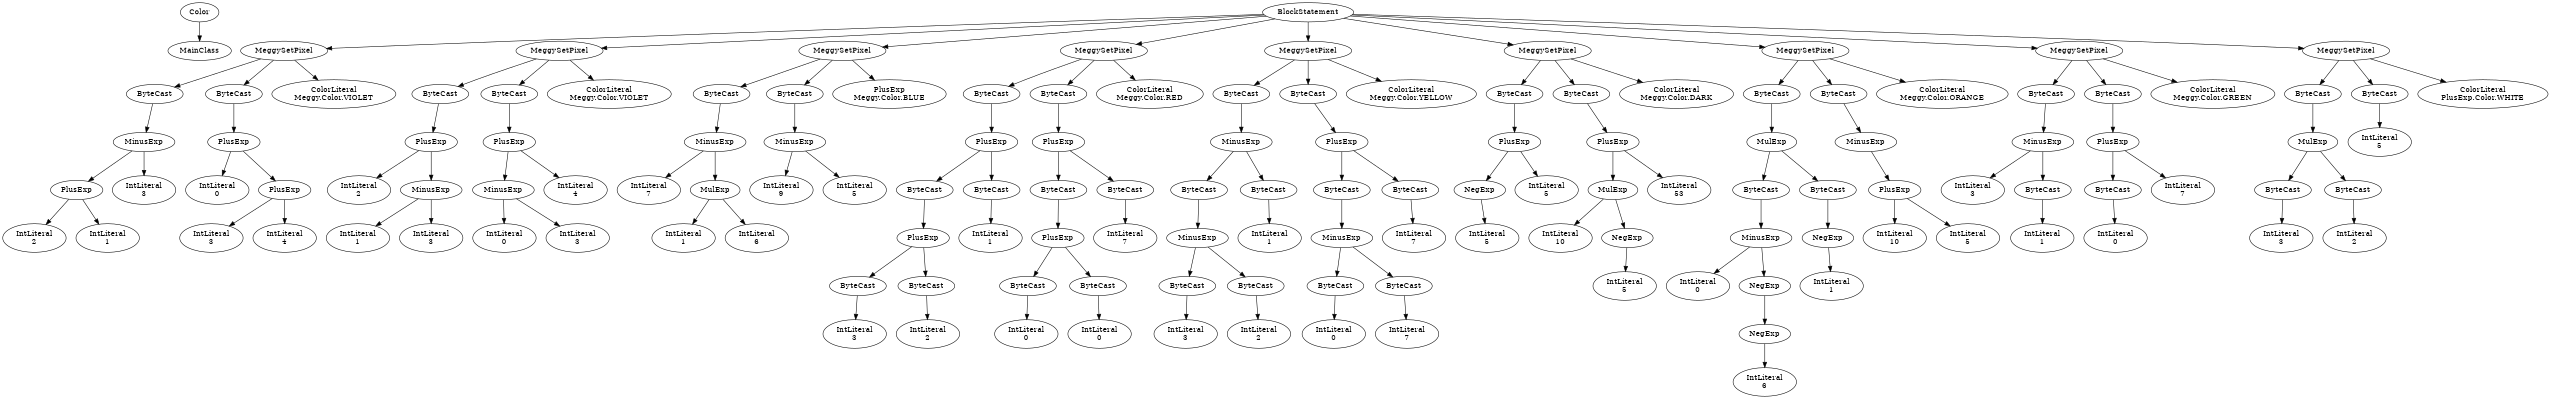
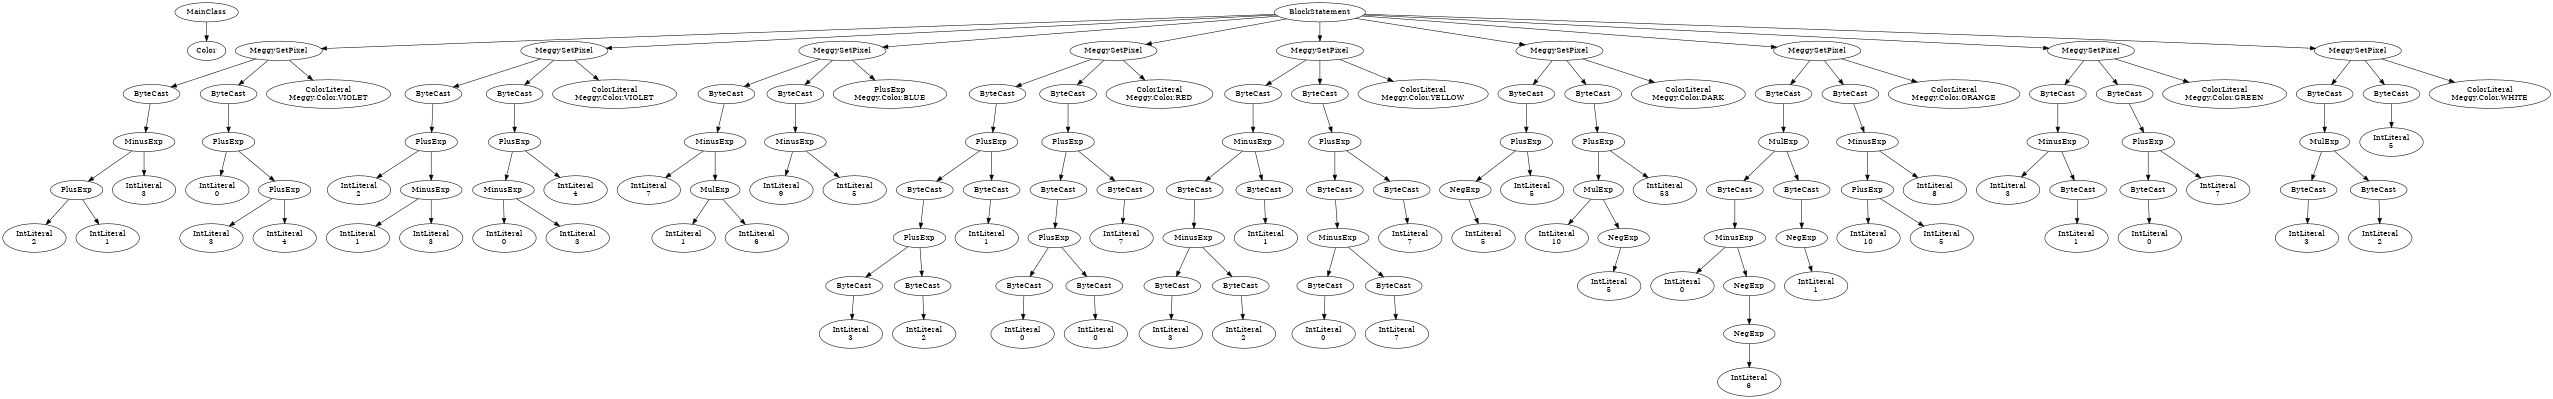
edge "Color" -> "MainClass": reversed
node "ColorLiteral PlusExp.Color.WHITE": label "ColorLiteral PlusExp.Color.WHITE" -> "ColorLiteral Meggy.Color.WHITE"
node "IntLiteral 8": added
